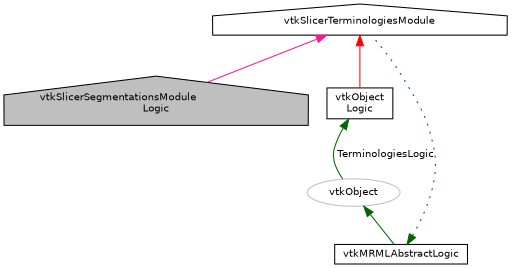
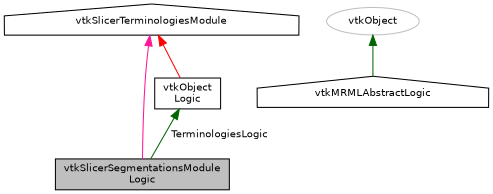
node "vtkSlicerSegmentationsModule Logic": shape house -> box
edge "vtkSlicerTerminologiesModule" -> "vtkMRMLAbstractLogic": removed
edge "vtkObject" -> "vtkObject Logic": now "vtkSlicerSegmentationsModule Logic" -> "vtkObject Logic"
node "vtkMRMLAbstractLogic": shape box -> house
